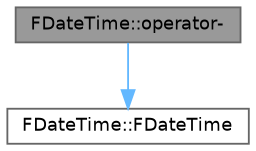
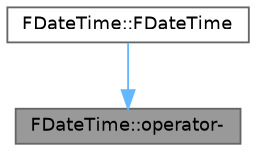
edge "FDateTime::operator-" -> "FDateTime::FDateTime": reversed
